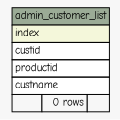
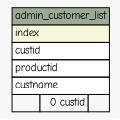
node "admin_customer_list": text "0 rows" -> "0 custid"
